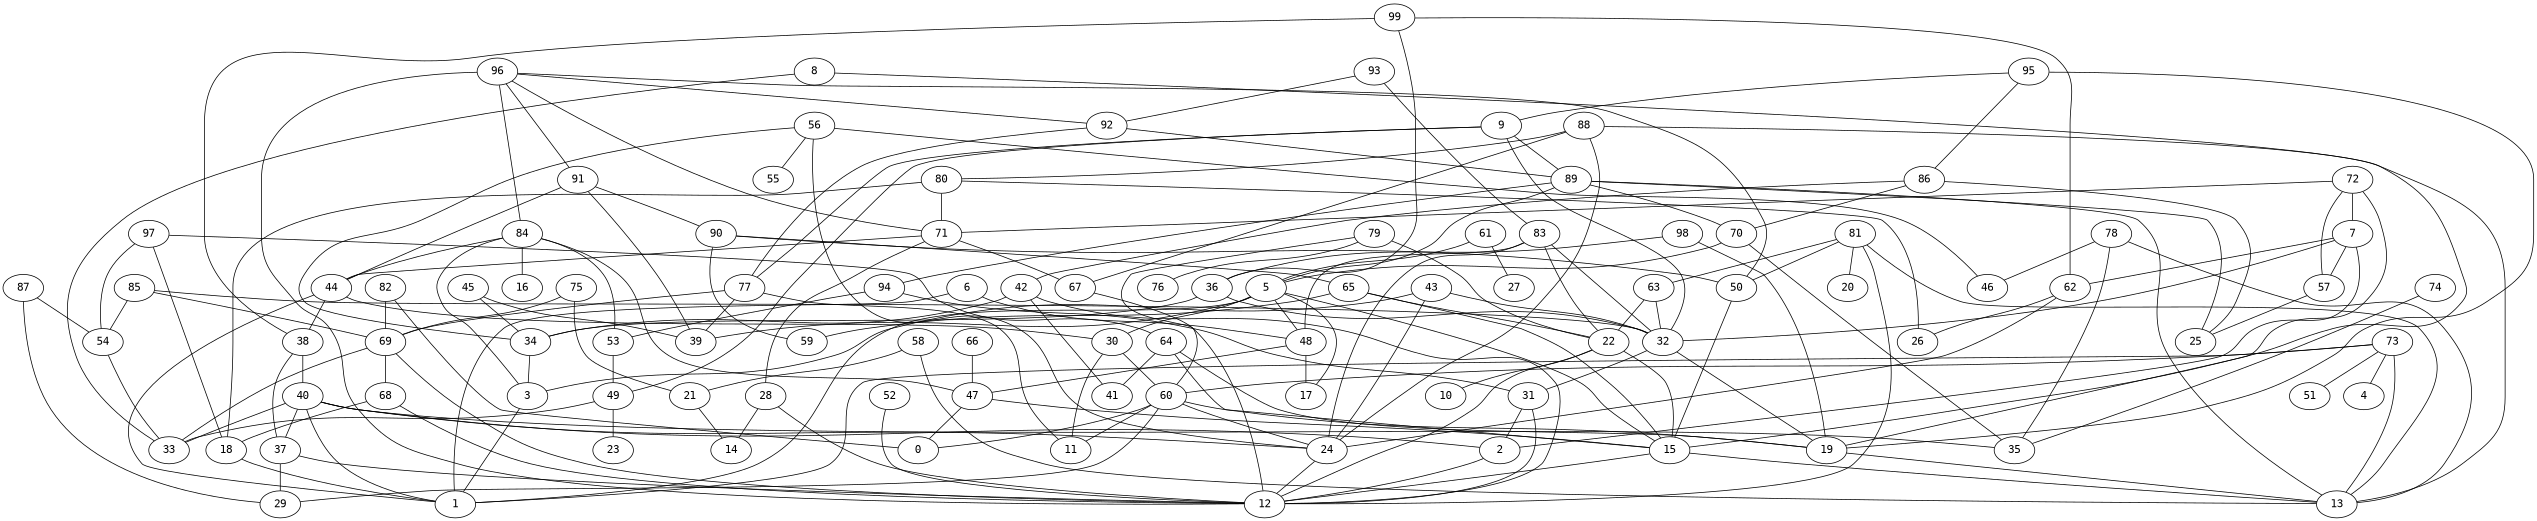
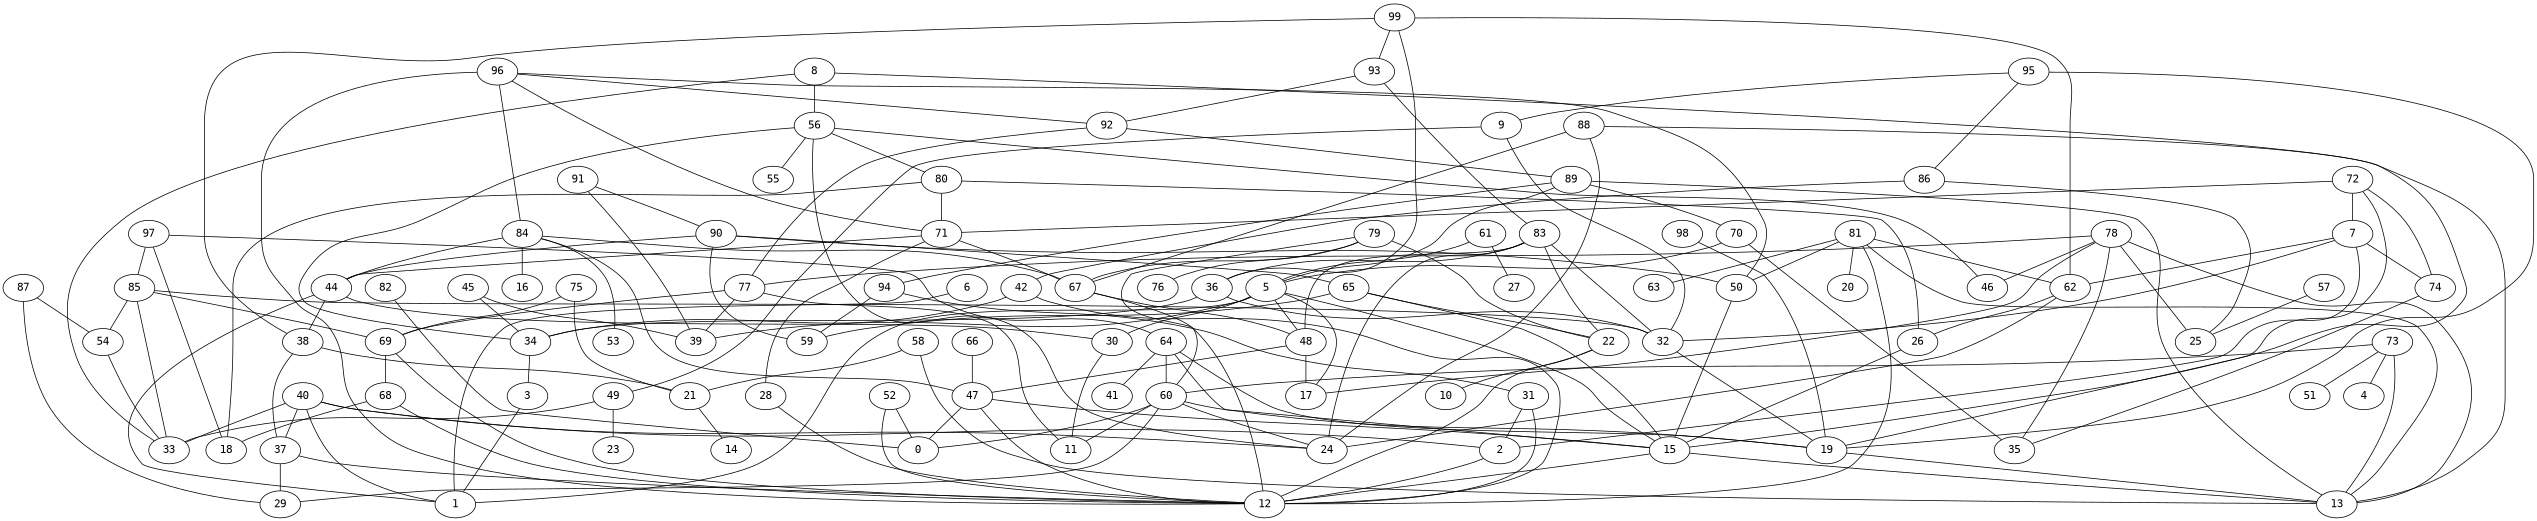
edge "99" -- "93": added
edge "8" -- "56": added
edge "96" -- "91": removed
edge "9" -- "89": removed
edge "9" -- "77": now "78" -- "77"
edge "88" -- "80": now "56" -- "80"
edge "89" -- "25": now "78" -- "25"
edge "86" -- "70": removed
edge "72" -- "57": now "72" -- "74"
edge "91" -- "44": now "90" -- "44"
edge "98" -- "36": now "83" -- "36"
edge "79" -- "67": added
edge "7" -- "57": now "7" -- "74"
edge "81" -- "62": added
edge "97" -- "54": now "97" -- "85"
node "43": removed
edge "84" -- "3": now "84" -- "67"
edge "94" -- "53": now "94" -- "59"
edge "82" -- "69": removed
edge "63" -- "32": removed
edge "63" -- "22": removed
edge "6" -- "48": now "67" -- "48"
edge "42" -- "41": removed
edge "78" -- "17": added
edge "73" -- "1": removed
edge "38" -- "40": now "38" -- "21"
edge "53" -- "49": removed
edge "30" -- "60": now "64" -- "60"
edge "32" -- "31": removed
edge "22" -- "15": now "26" -- "15"
edge "69" -- "33": now "85" -- "33"
edge "28" -- "14": removed
edge "52" -- "0": added
edge "40" -- "35": removed
edge "24" -- "12": now "47" -- "12"
edge "18" -- "1": removed
